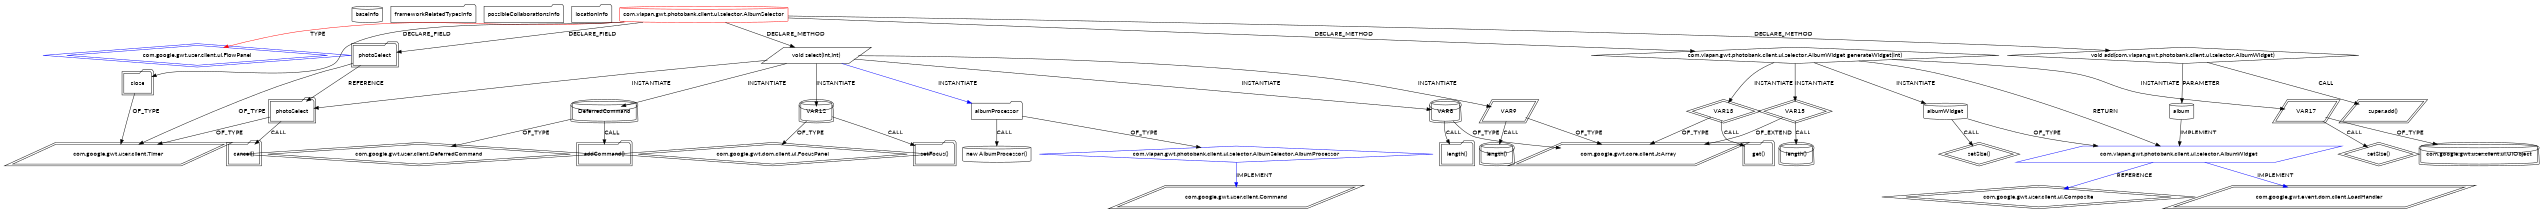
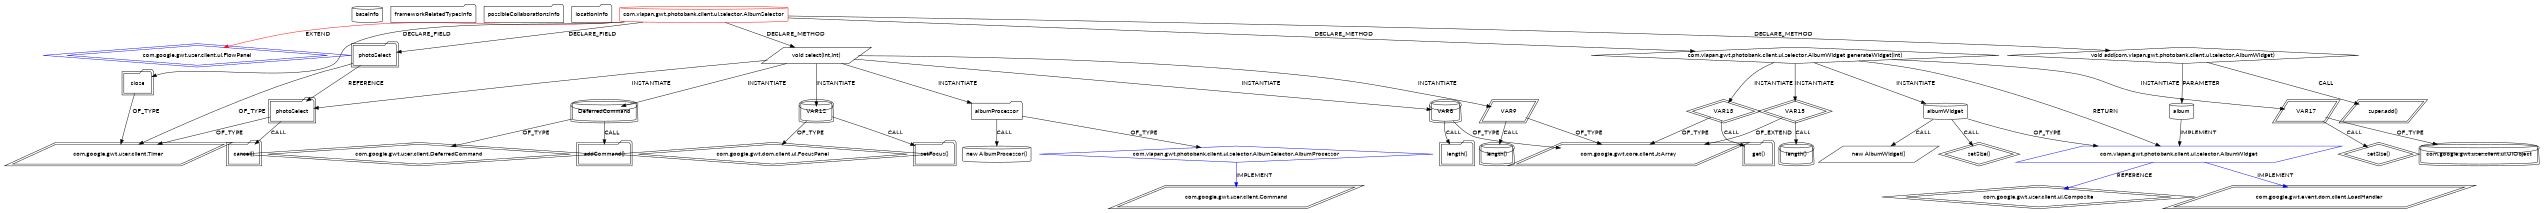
edge "com.vlapan.gwt.photobank.client.ui.selector.AlbumSelector" -> "com.google.gwt.user.client.ui.FlowPanel": label "TYPE" -> "EXTEND"
edge "void select(int,int)" -> "albumProcessor": color blue -> black
node "new AlbumWidget()": added
